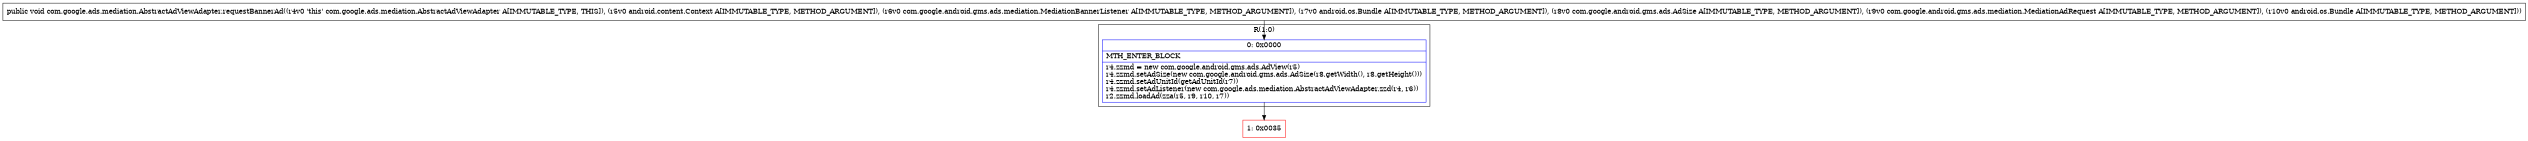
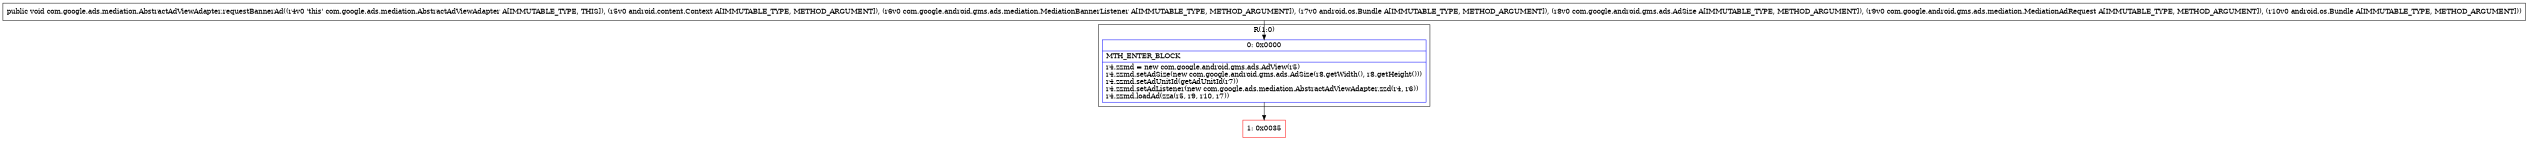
node "0: 0x0000": text "r2.zzmd.loadAd(zza(r5, r9, r10, r7))" -> "r4.zzmd.loadAd(zza(r5, r9, r10, r7))"
